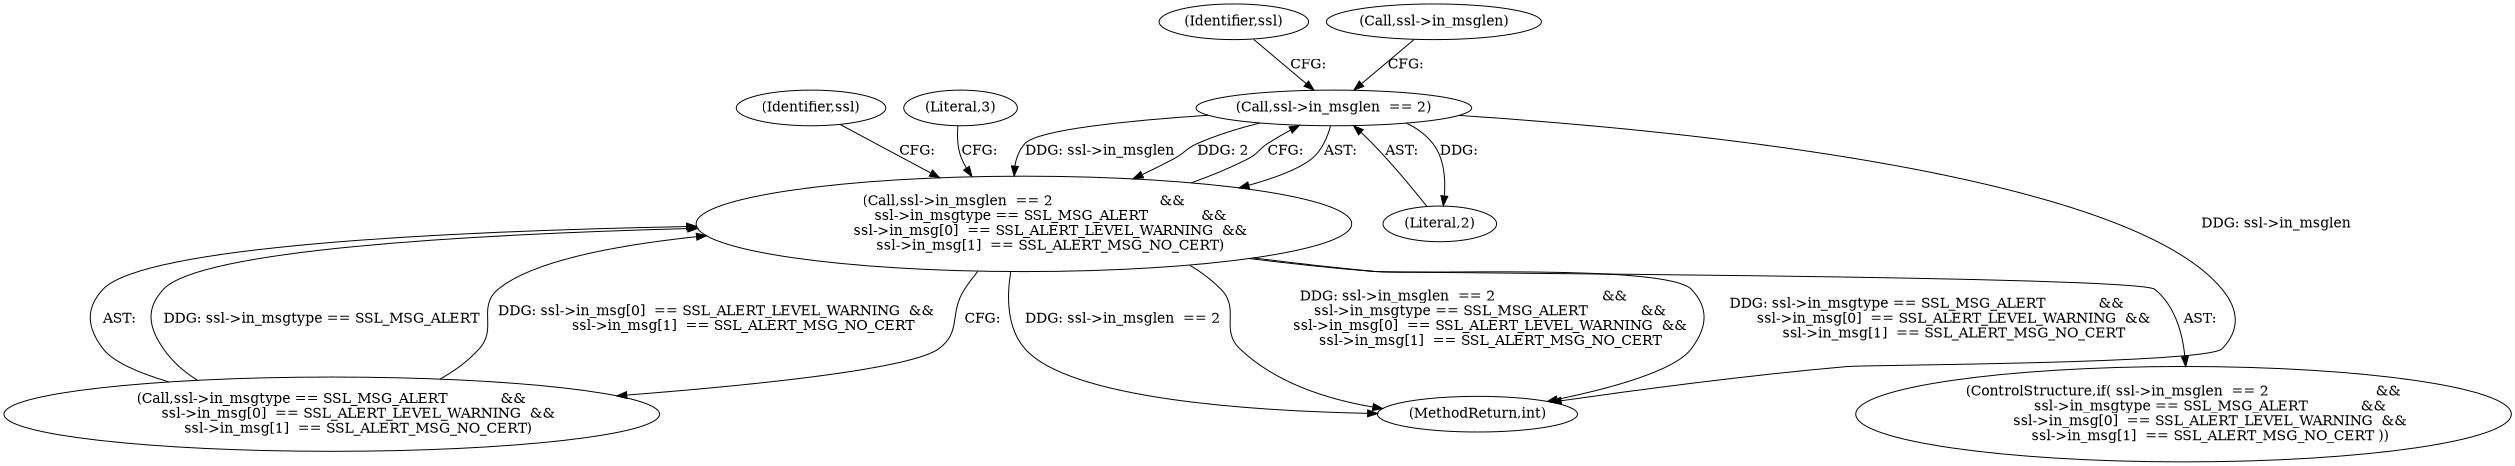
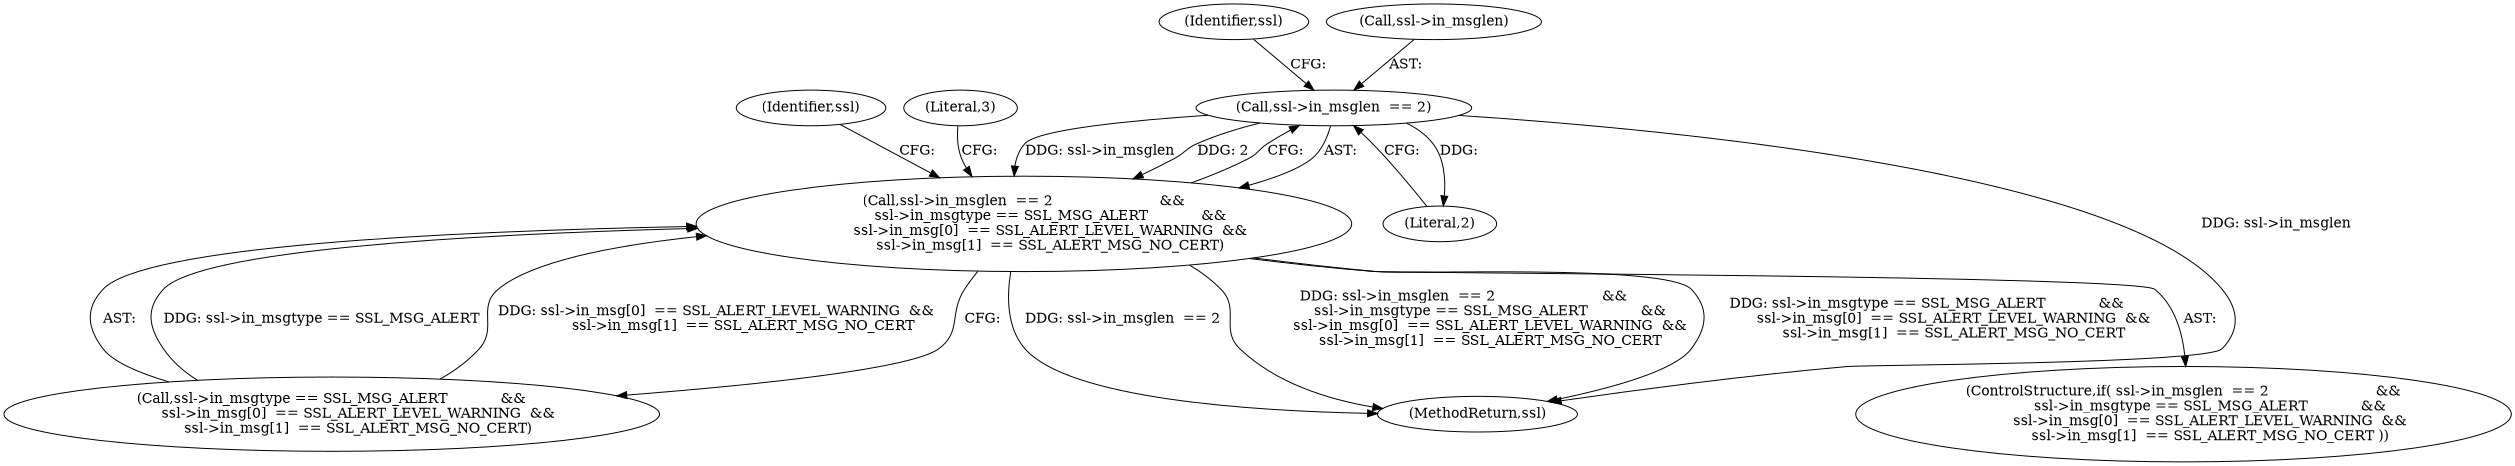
edge "(Call,ssl->in_msglen)" -> "(Call,ssl->in_msglen  == 2)": label "CFG: " -> "AST: "
edge "(Literal,2)" -> "(Call,ssl->in_msglen  == 2)": label "AST: " -> "CFG: "
node "(MethodReturn,int)": label "(MethodReturn,int)" -> "(MethodReturn,ssl)"
